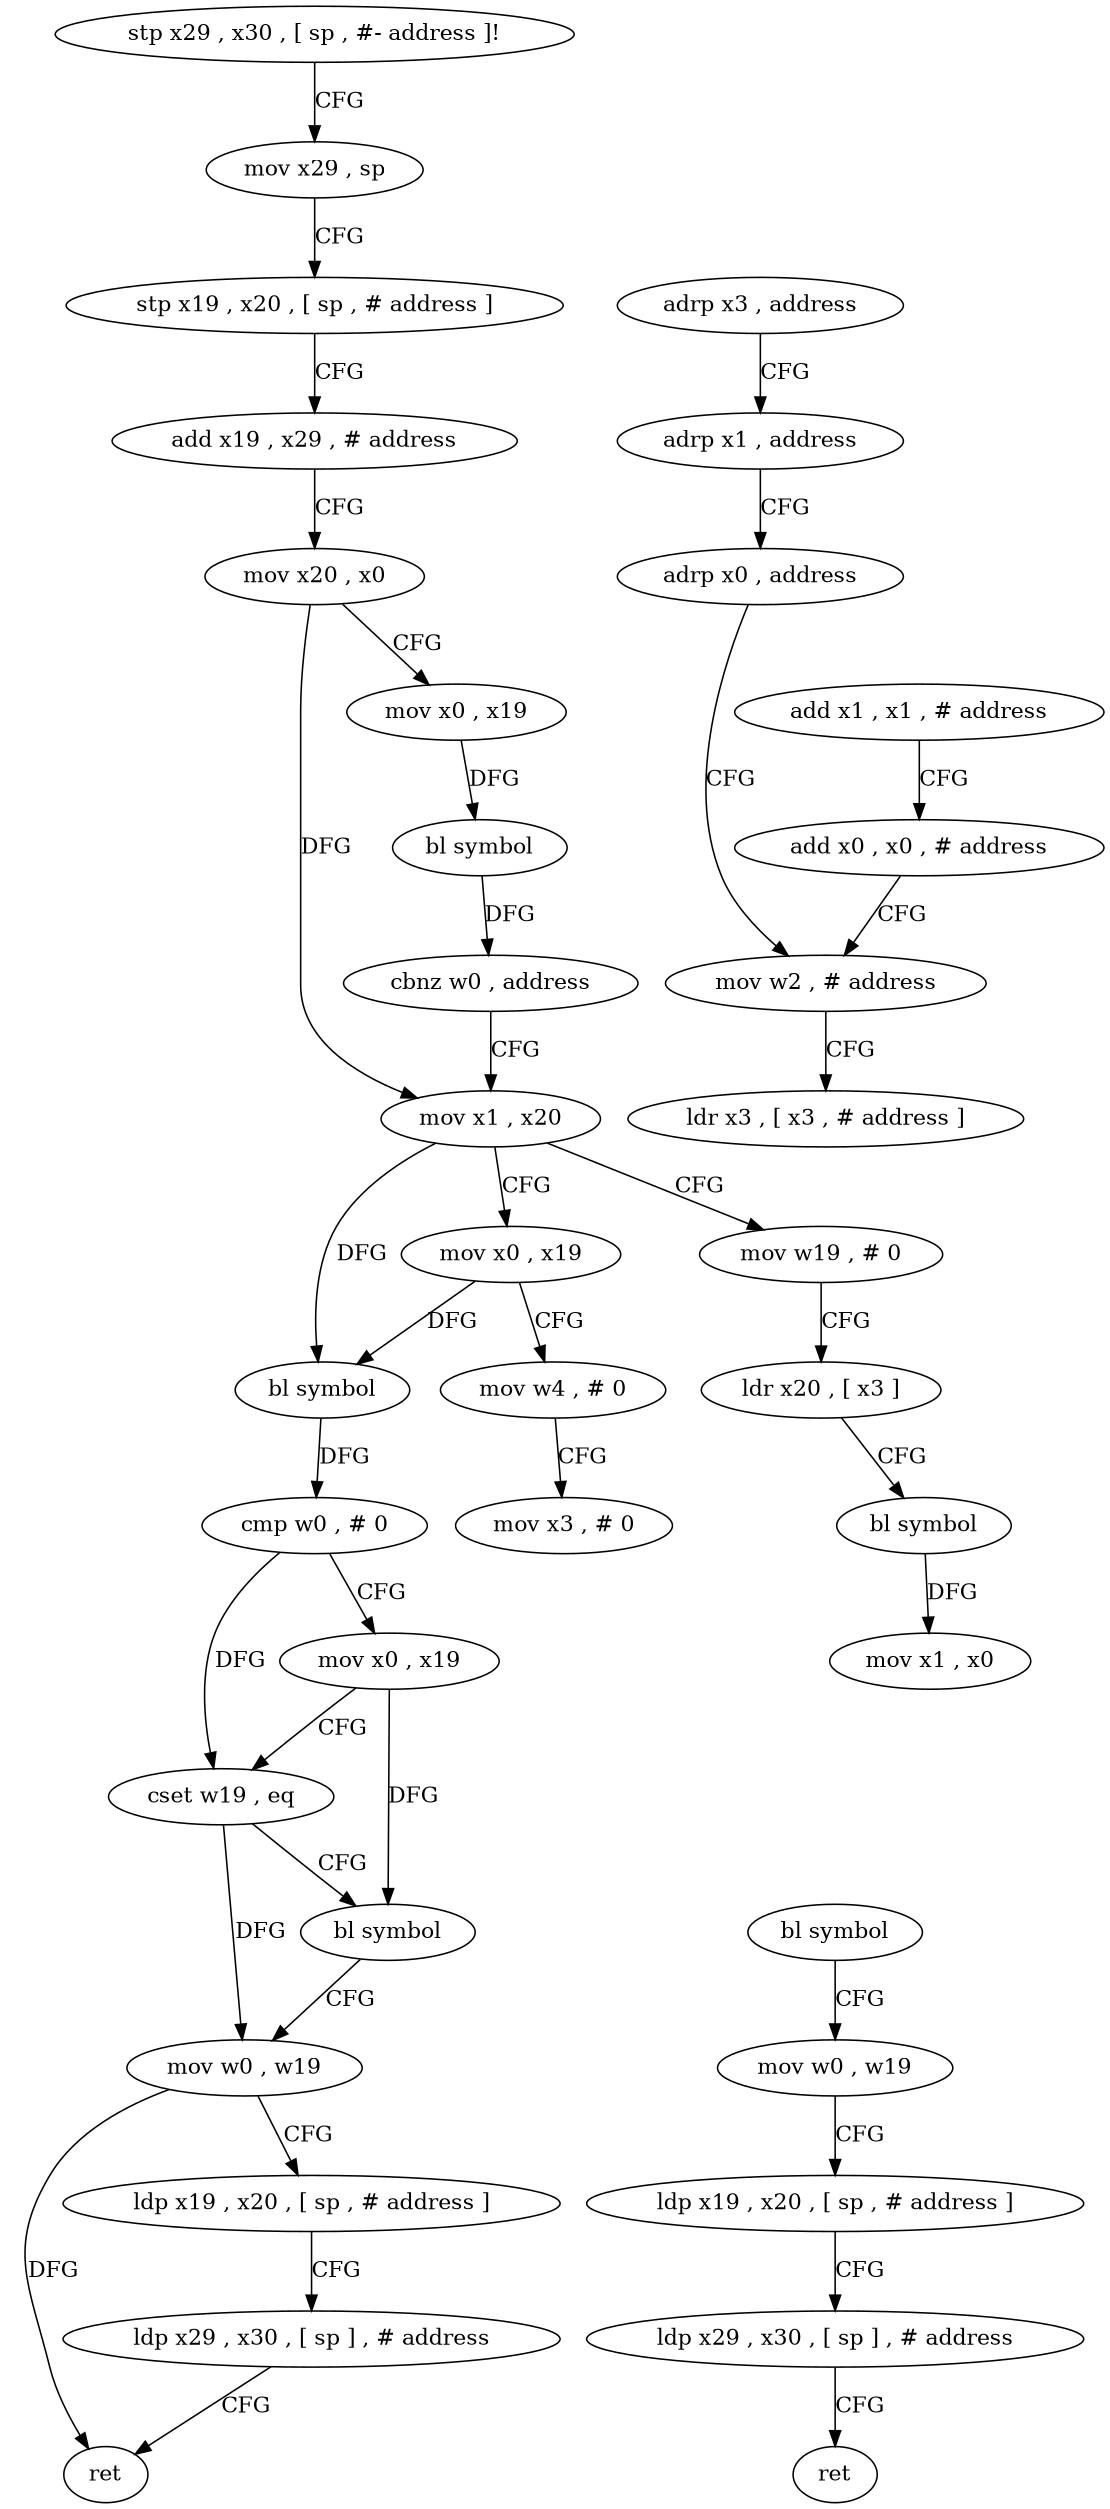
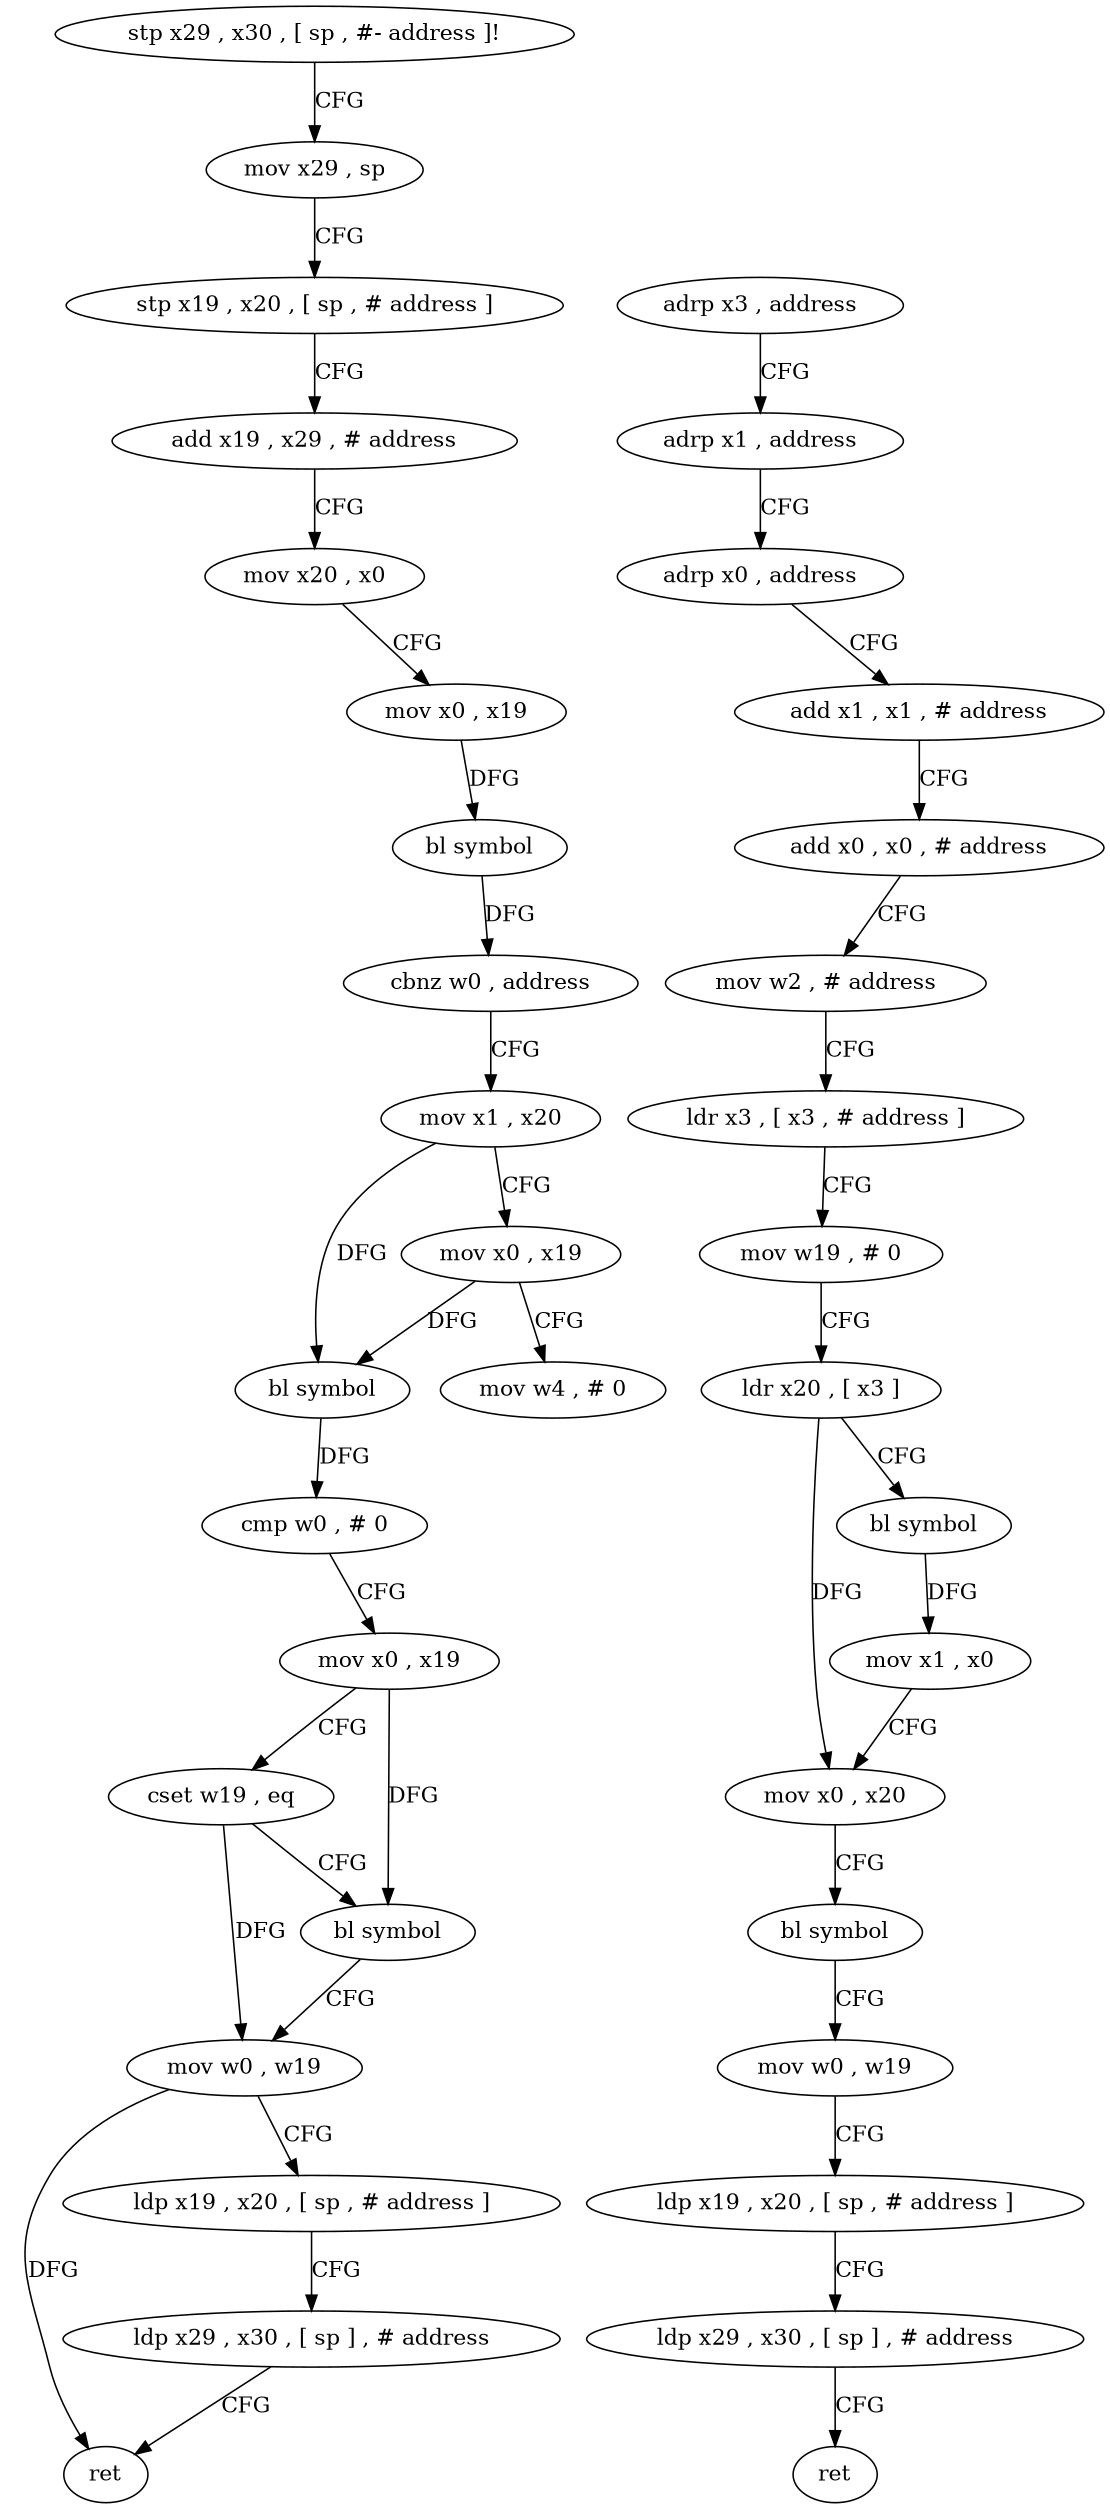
edge "adrp x0 , address" -> "mov w2 , # address": now "adrp x0 , address" -> "add x1 , x1 , # address"
edge "mov x20 , x0" -> "mov x1 , x20": removed, label "DFG"
edge "mov x1 , x20" -> "mov w19 , # 0": now "ldr x3 , [ x3 , # address ]" -> "mov w19 , # 0"
node "mov x3 , # 0": removed
edge "cmp w0 , # 0" -> "cset w19 , eq": removed, label "DFG"
node "mov x0 , x20": added
